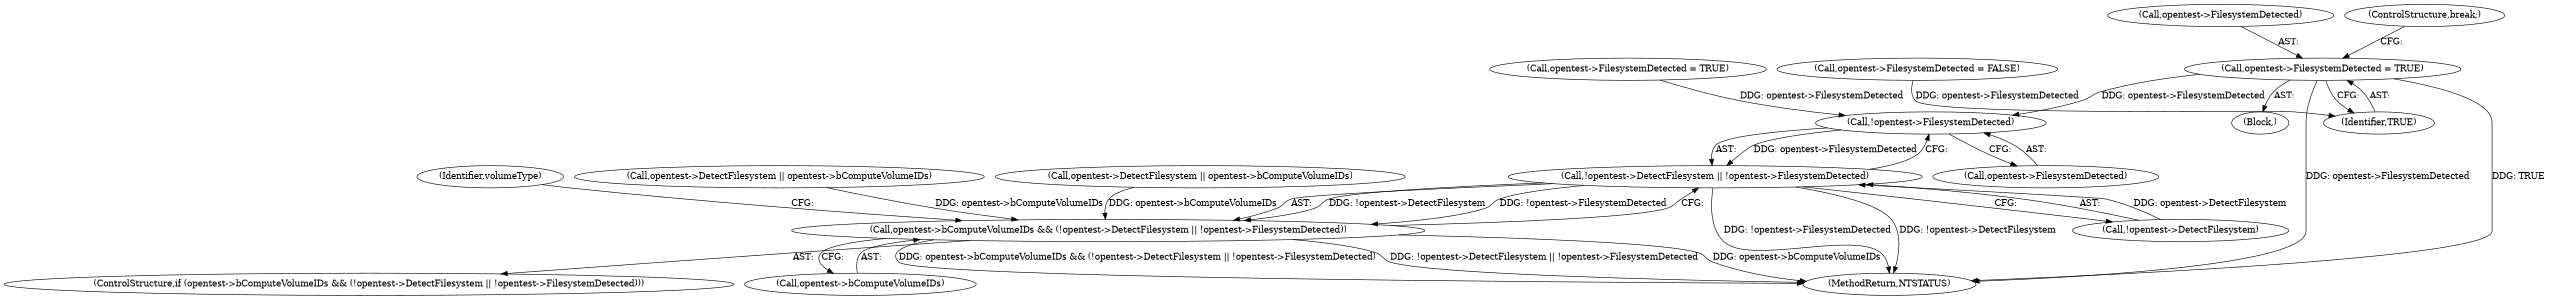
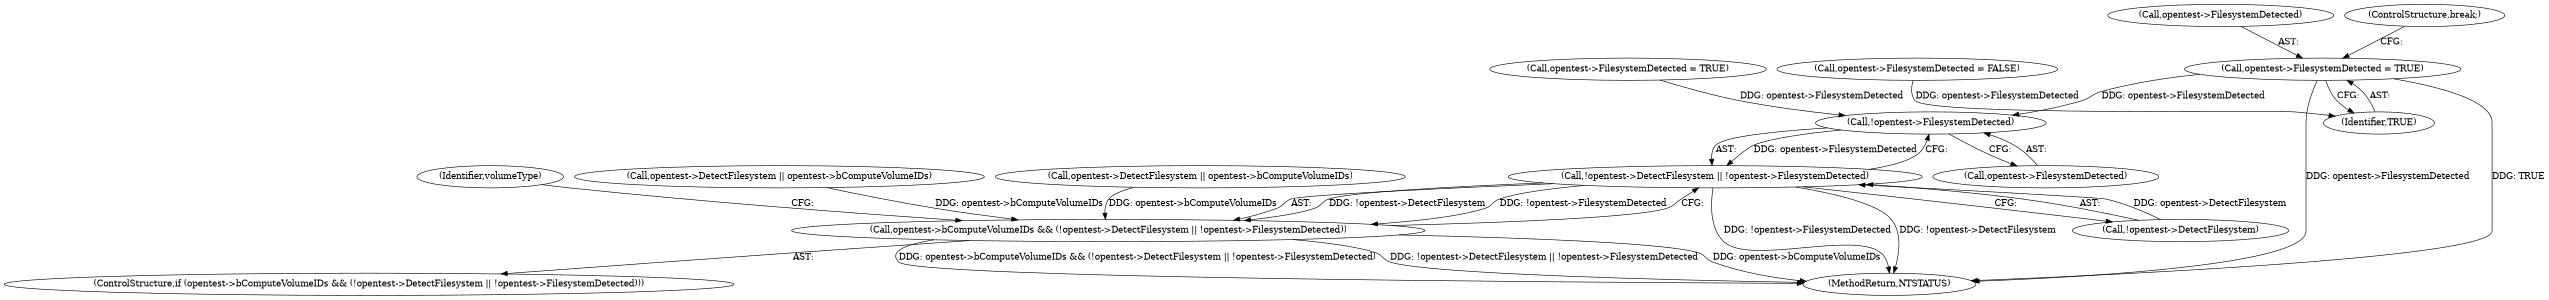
node "(Block,)": removed
node "(Call,opentest->bComputeVolumeIDs)": removed
